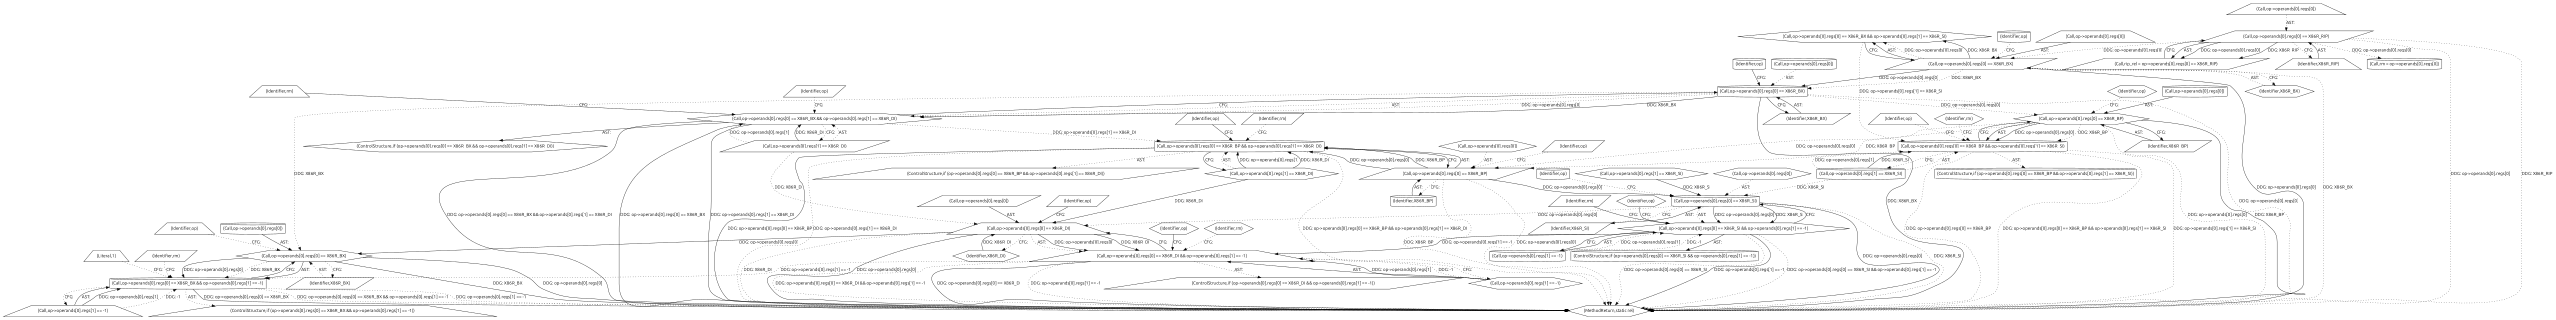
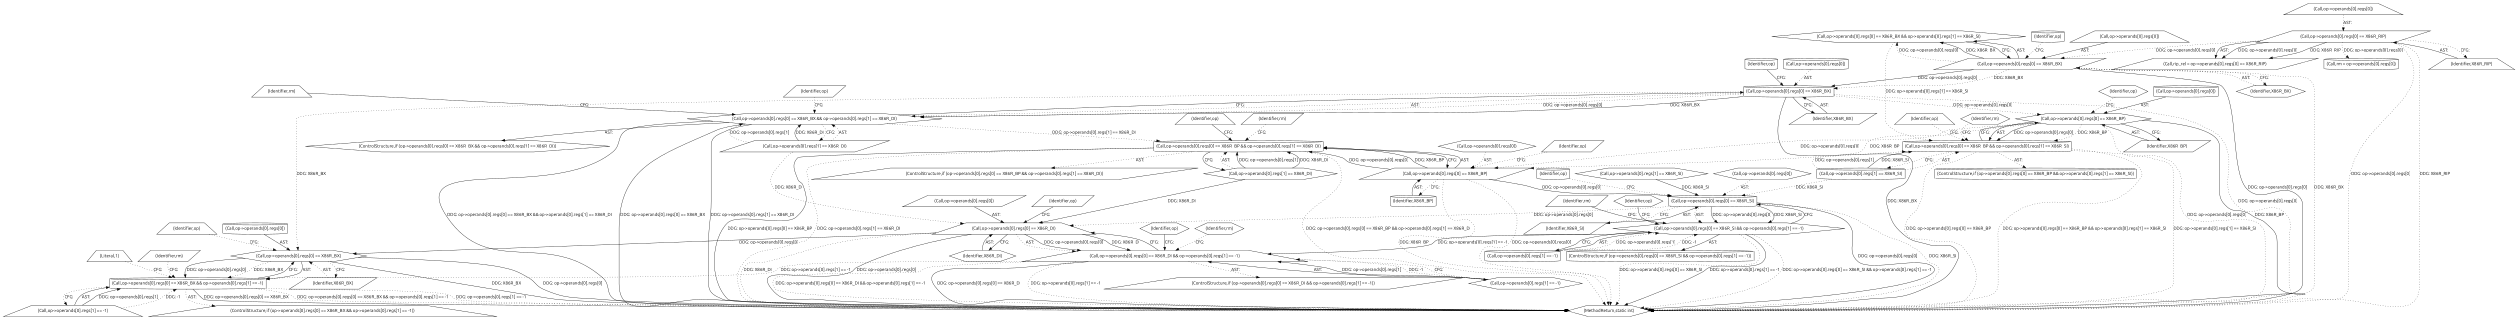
edge "(Call,rip_rel = op->operands[0].regs[0] == X86R_RIP)" -> "(Call,op->operands[0].regs[0] == X86R_RIP)": removed, label "CFG:"
edge "(Identifier,X86R_DI)" -> "(Call,op->operands[0].regs[0] == X86R_DI)": label "DDG: X86R_DI" -> "AST: "
edge "(Call,op->operands[0].regs[0] == X86R_DI)" -> "(Identifier,X86R_DI)": style dotted -> solid
node "(MethodReturn,static rel)": label "(MethodReturn,static rel)" -> "(MethodReturn,static int)"
